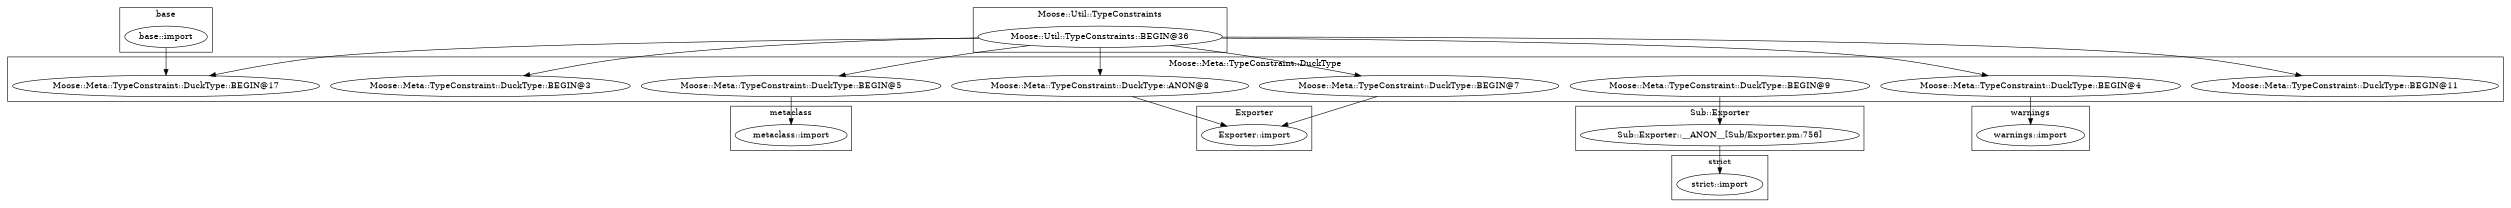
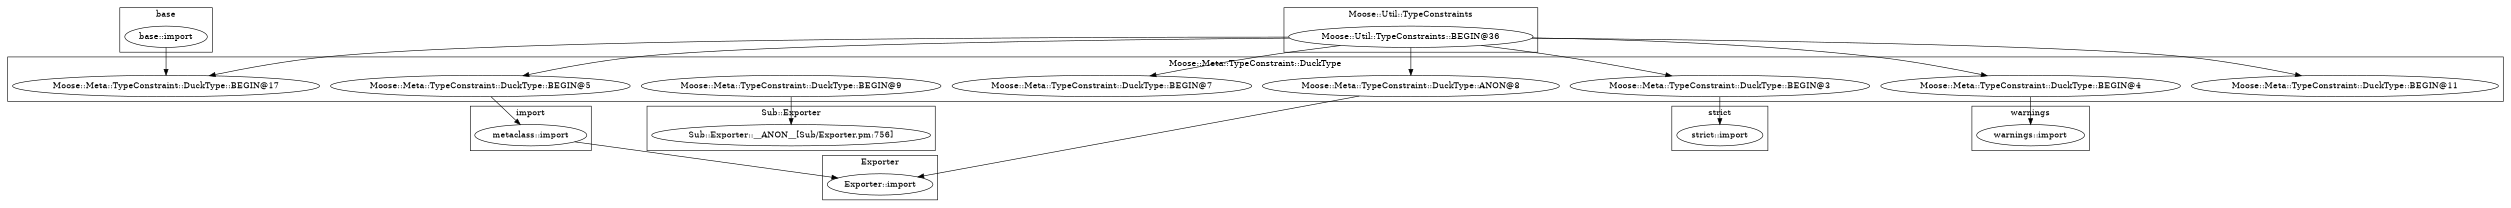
edge "Moose::Meta::TypeConstraint::DuckType::BEGIN@7" -> "Exporter::import": now "metaclass::import" -> "Exporter::import"
cluster "metaclass": label "metaclass" -> "import"
edge "Sub::Exporter::__ANON__[Sub/Exporter.pm:756]" -> "strict::import": now "Moose::Meta::TypeConstraint::DuckType::BEGIN@3" -> "strict::import"
